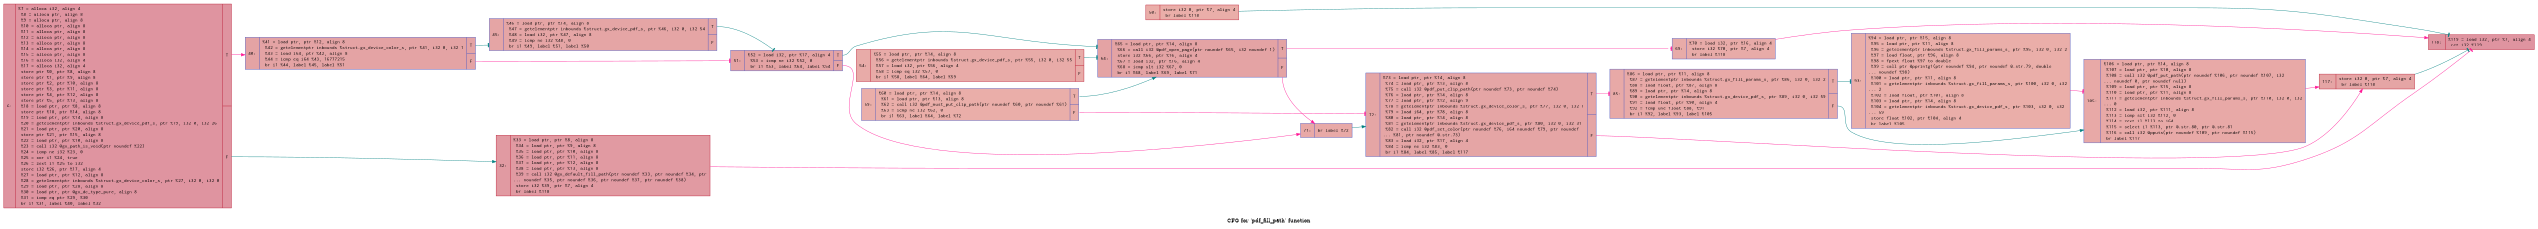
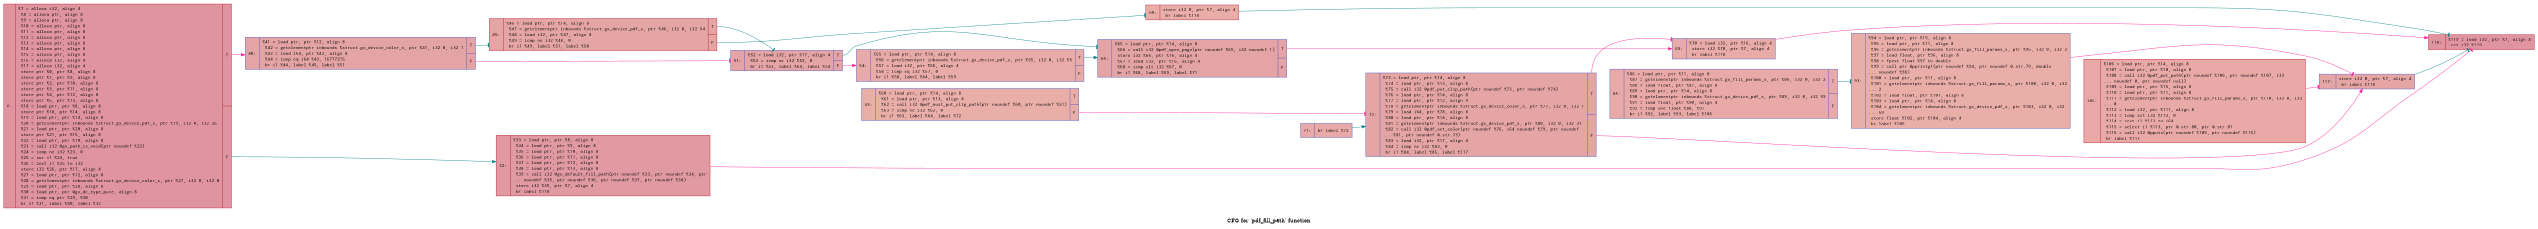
edge "45:" -> "50:": added
node "45:": color #3d50c3ff -> #b70d28ff
edge "64:" -> "69:": arrowhead tee -> normal
edge "54:" -> "64:": arrowhead tee -> normal
node "54:": color #b70d28ff -> #3d50c3ff
node "117:": color #b70d28ff -> #3d50c3ff
edge "105:" -> "117:": arrowhead normal -> tee
edge "59:" -> "64:": removed
edge "93:" -> "105:": now "93:" -> "117:"
edge "72:" -> "85:": now "72:" -> "69:"
node "105:": color #3d50c3ff -> #b70d28ff
edge "64:" -> "71:": removed
edge "85:" -> "105:": removed
edge "51:" -> "71:": now "51:" -> "54:"
